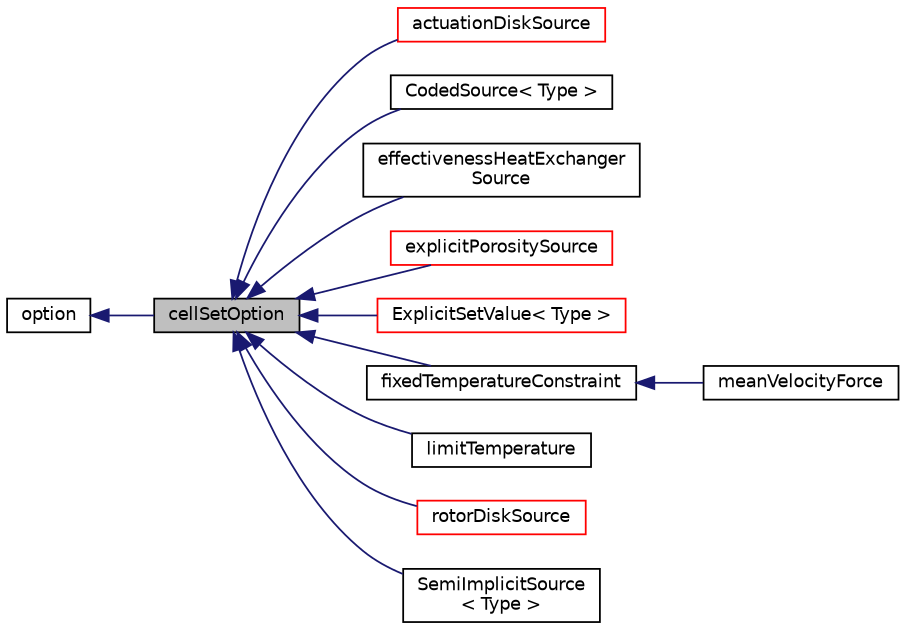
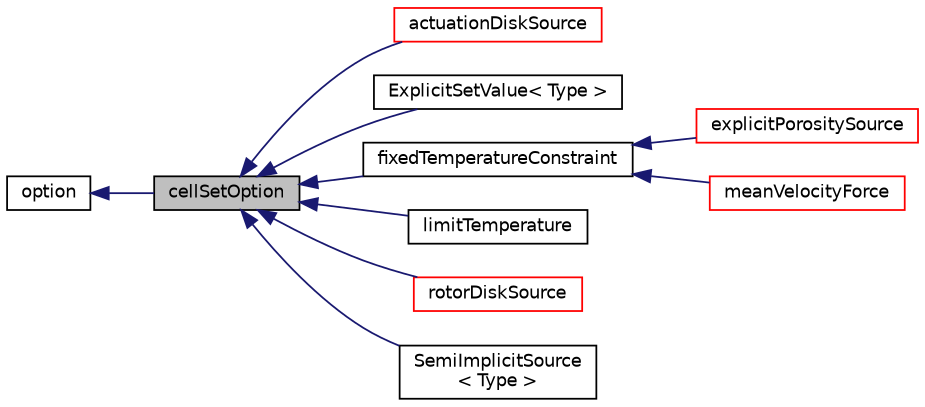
node "CodedSource< Type >": removed
node "effectivenessHeatExchanger Source": removed
edge "explicitPorositySource" -> "cellSetOption": now "explicitPorositySource" -> "fixedTemperatureConstraint"
node "ExplicitSetValue< Type >": color red -> black
node "meanVelocityForce": color black -> red
